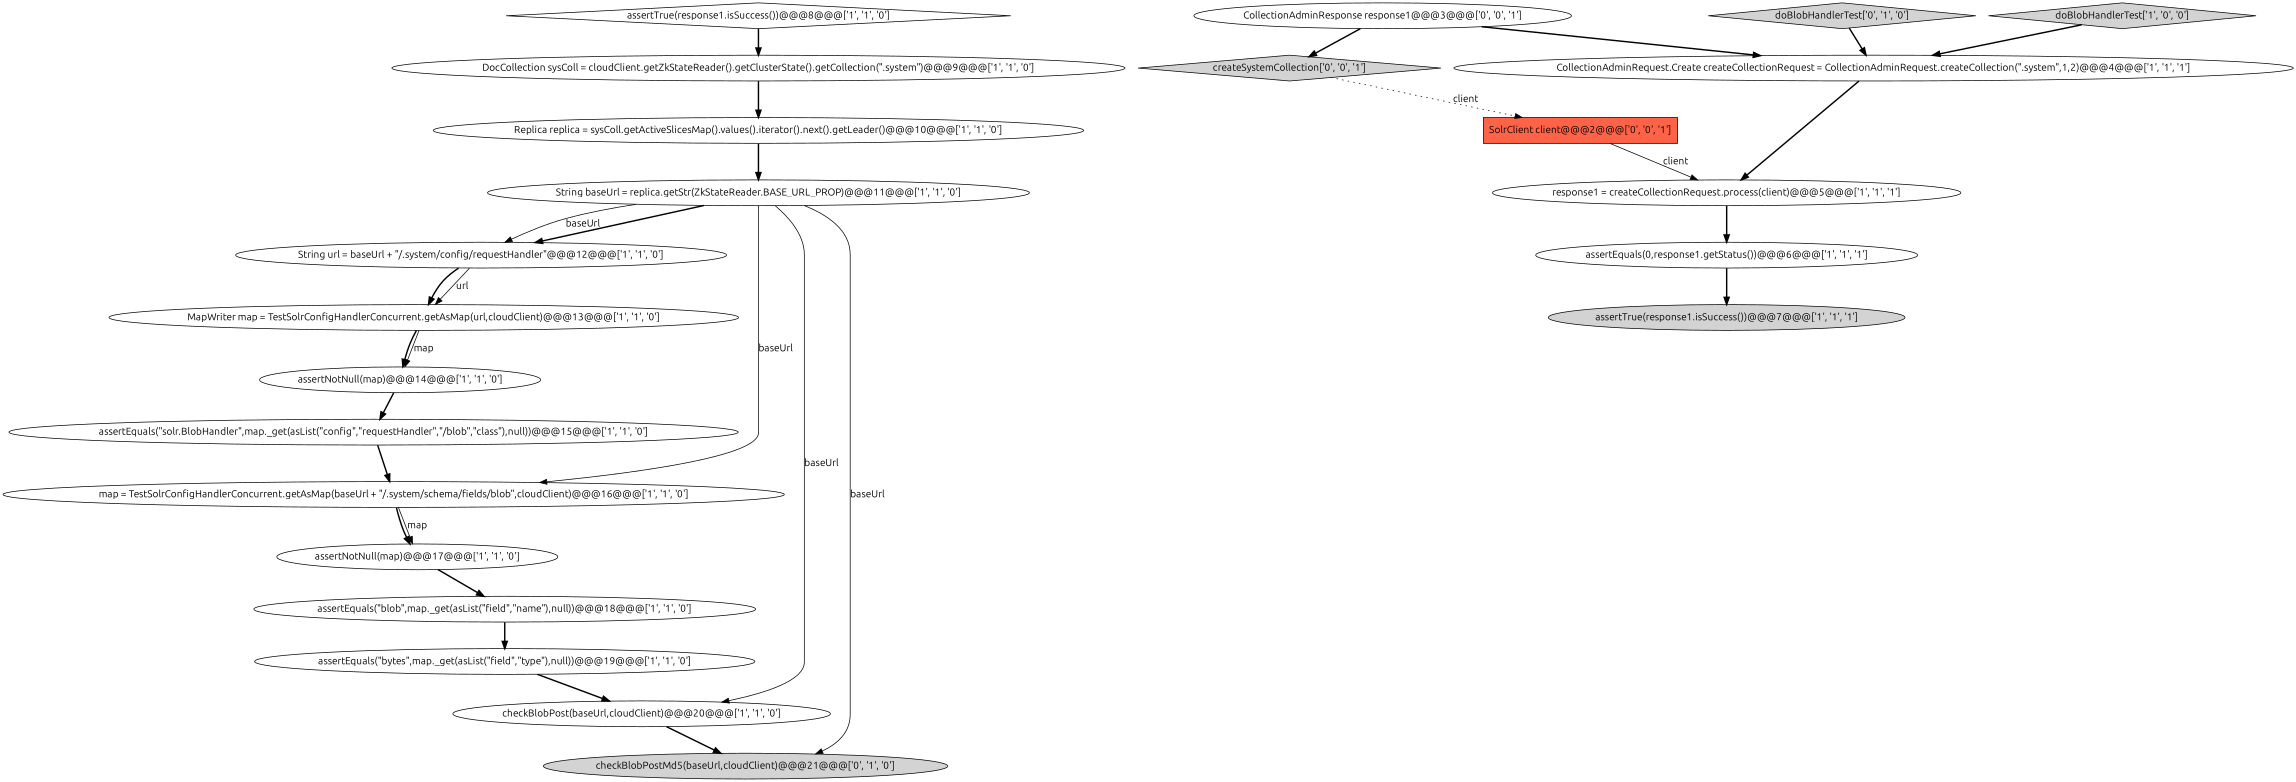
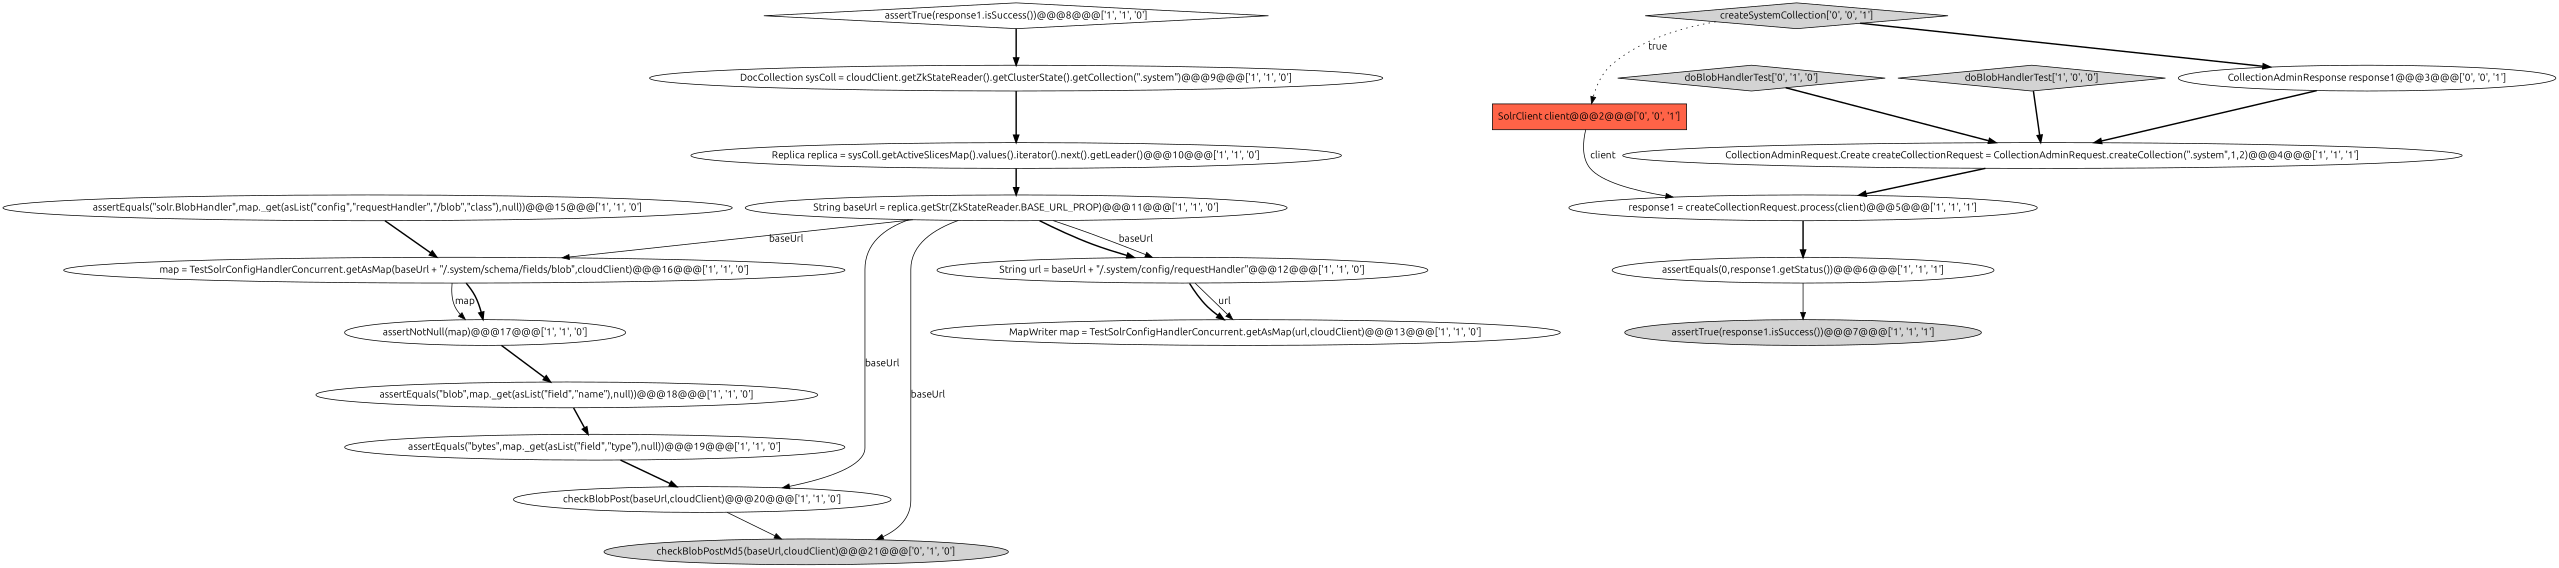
edge "CollectionAdminResponse response1@@@3@@@['0', '0', '1']" -> "createSystemCollection['0', '0', '1']": reversed
edge "createSystemCollection['0', '0', '1']" -> "SolrClient client@@@2@@@['0', '0', '1']": label "client" -> "true"
edge "assertEquals(0,response1.getStatus())@@@6@@@['1', '1', '1']" -> "assertTrue(response1.isSuccess())@@@7@@@['1', '1', '1']": style bold -> solid
node "assertNotNull(map)@@@14@@@['1', '1', '0']": removed
edge "checkBlobPost(baseUrl,cloudClient)@@@20@@@['1', '1', '0']" -> "checkBlobPostMd5(baseUrl,cloudClient)@@@21@@@['0', '1', '0']": style bold -> solid
